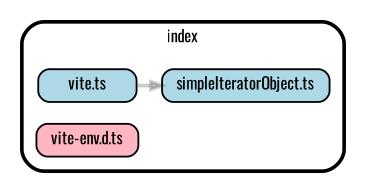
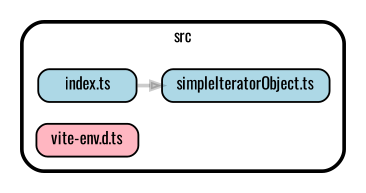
cluster "index": label "index" -> "src"
node "vite.ts": label "vite.ts" -> "index.ts"
